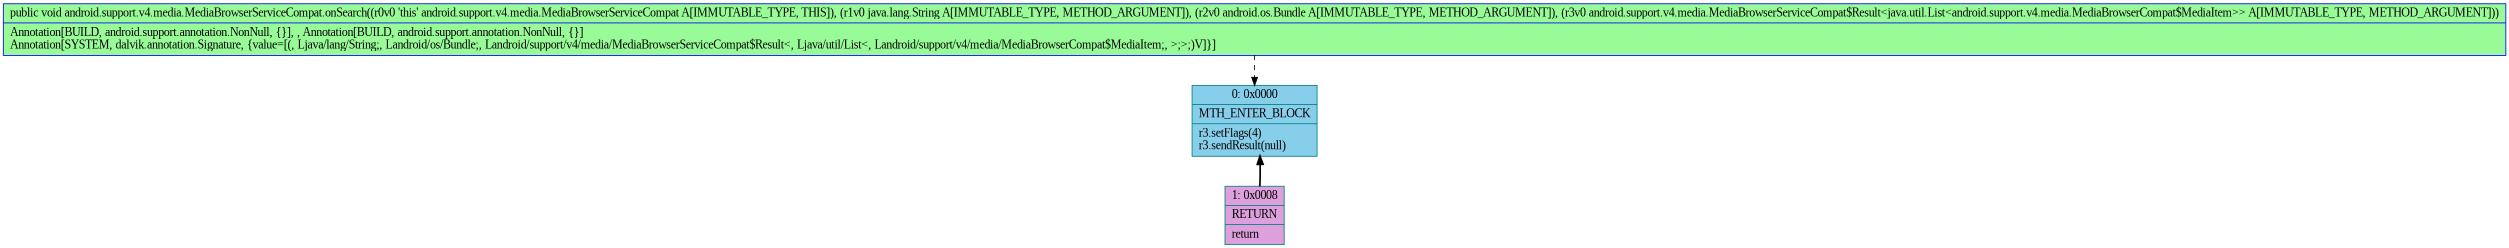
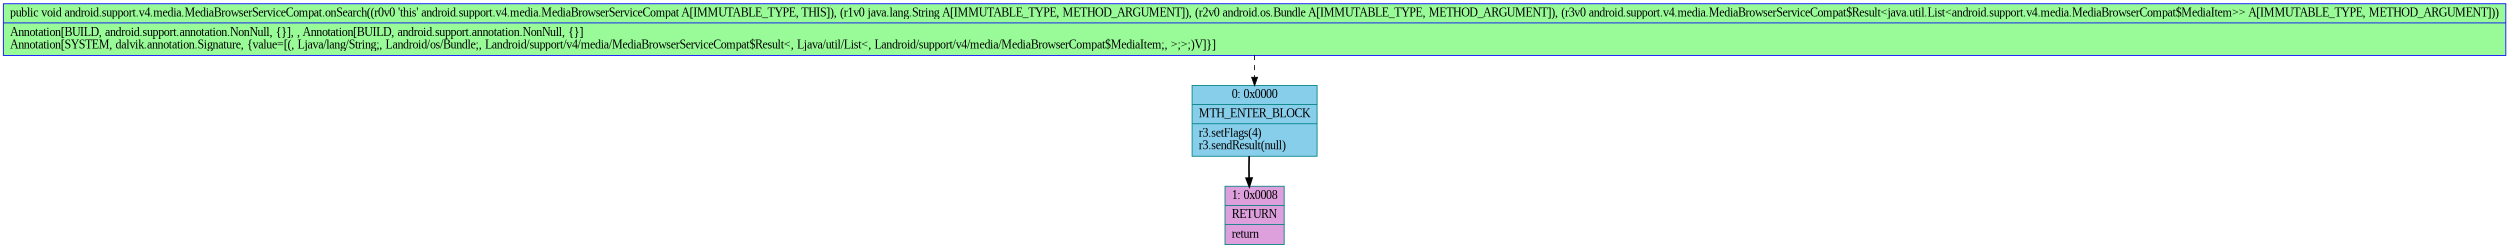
edge "1: 0x0008" -> "0: 0x0000": reversed
